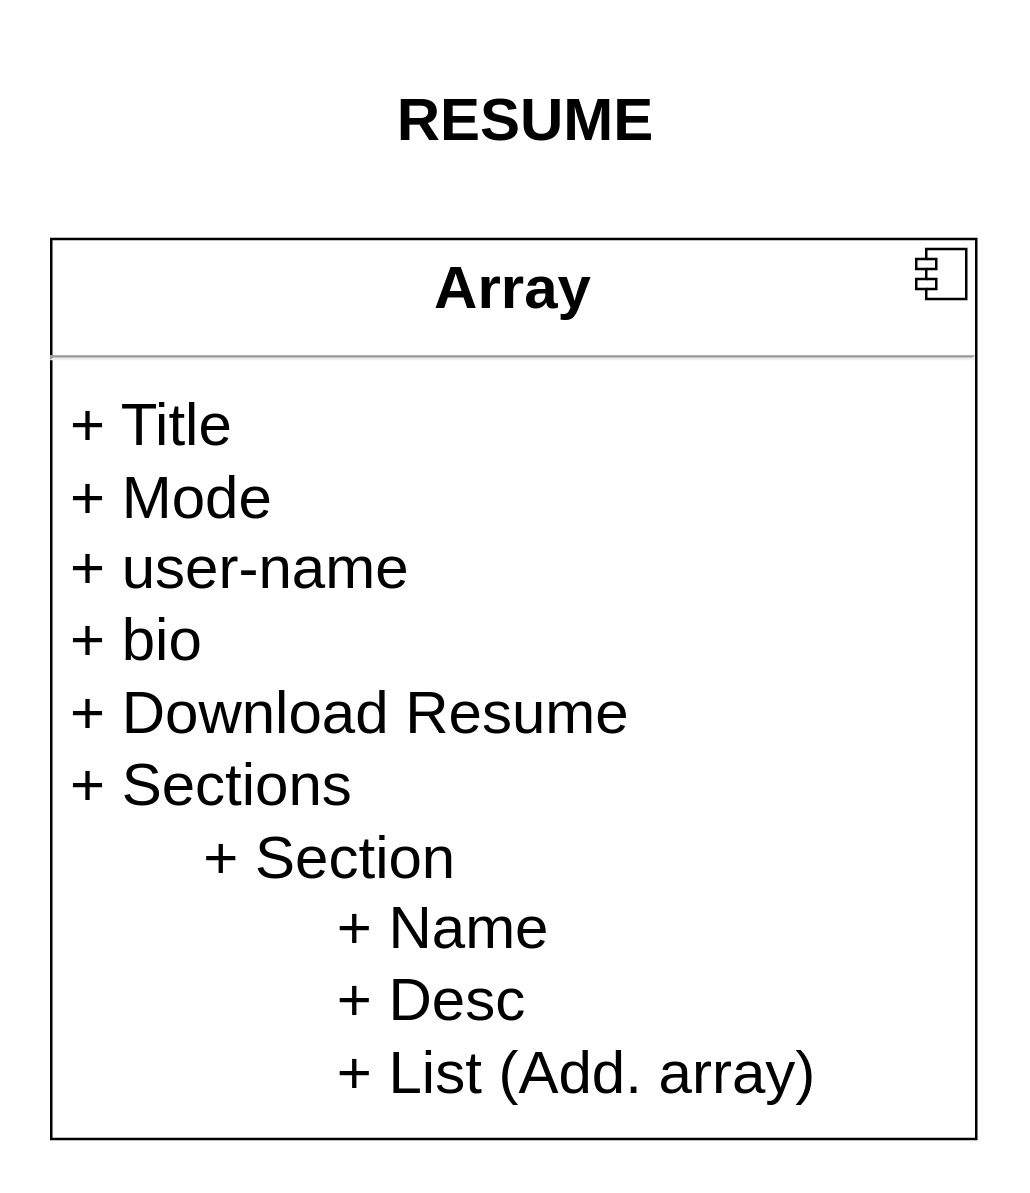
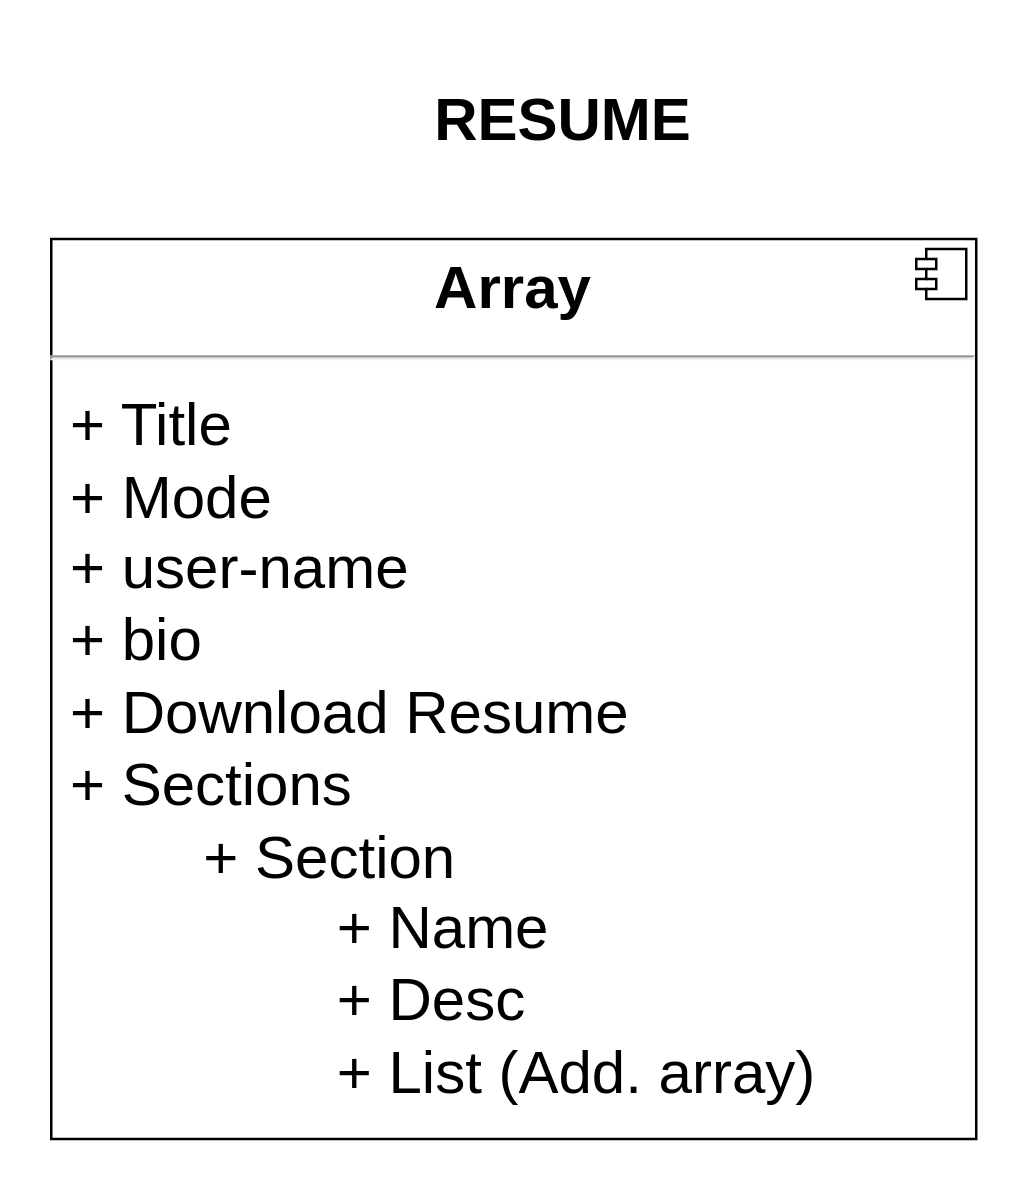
node "RESUME": moved (526, 120) -> (564, 120)
